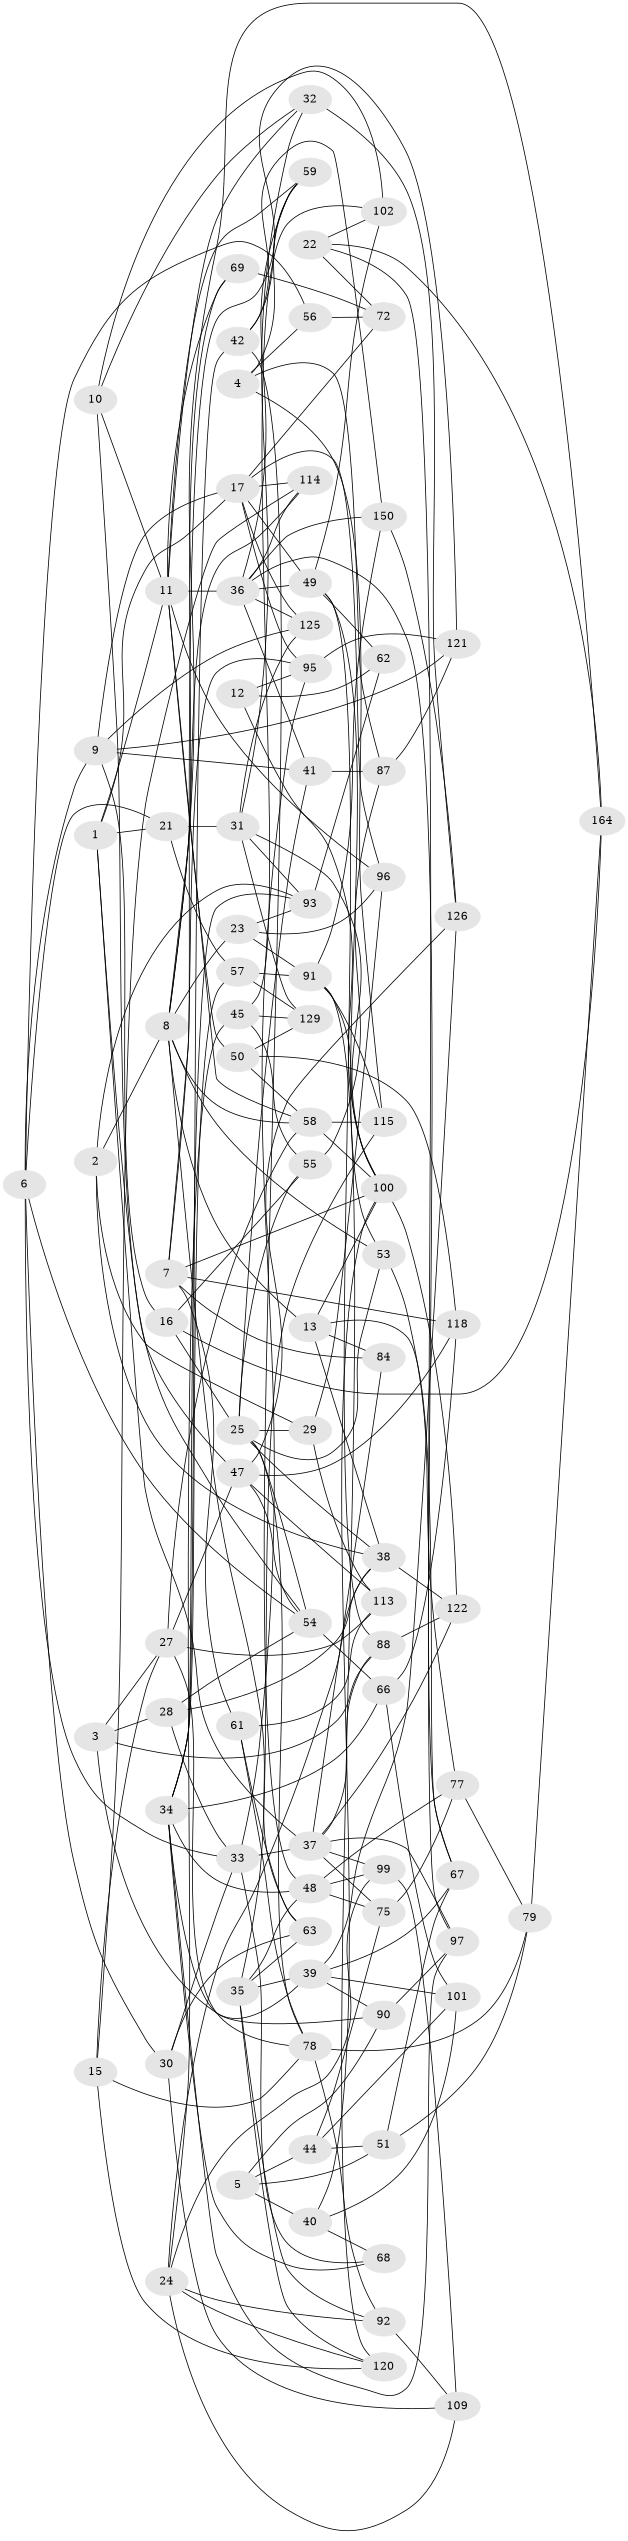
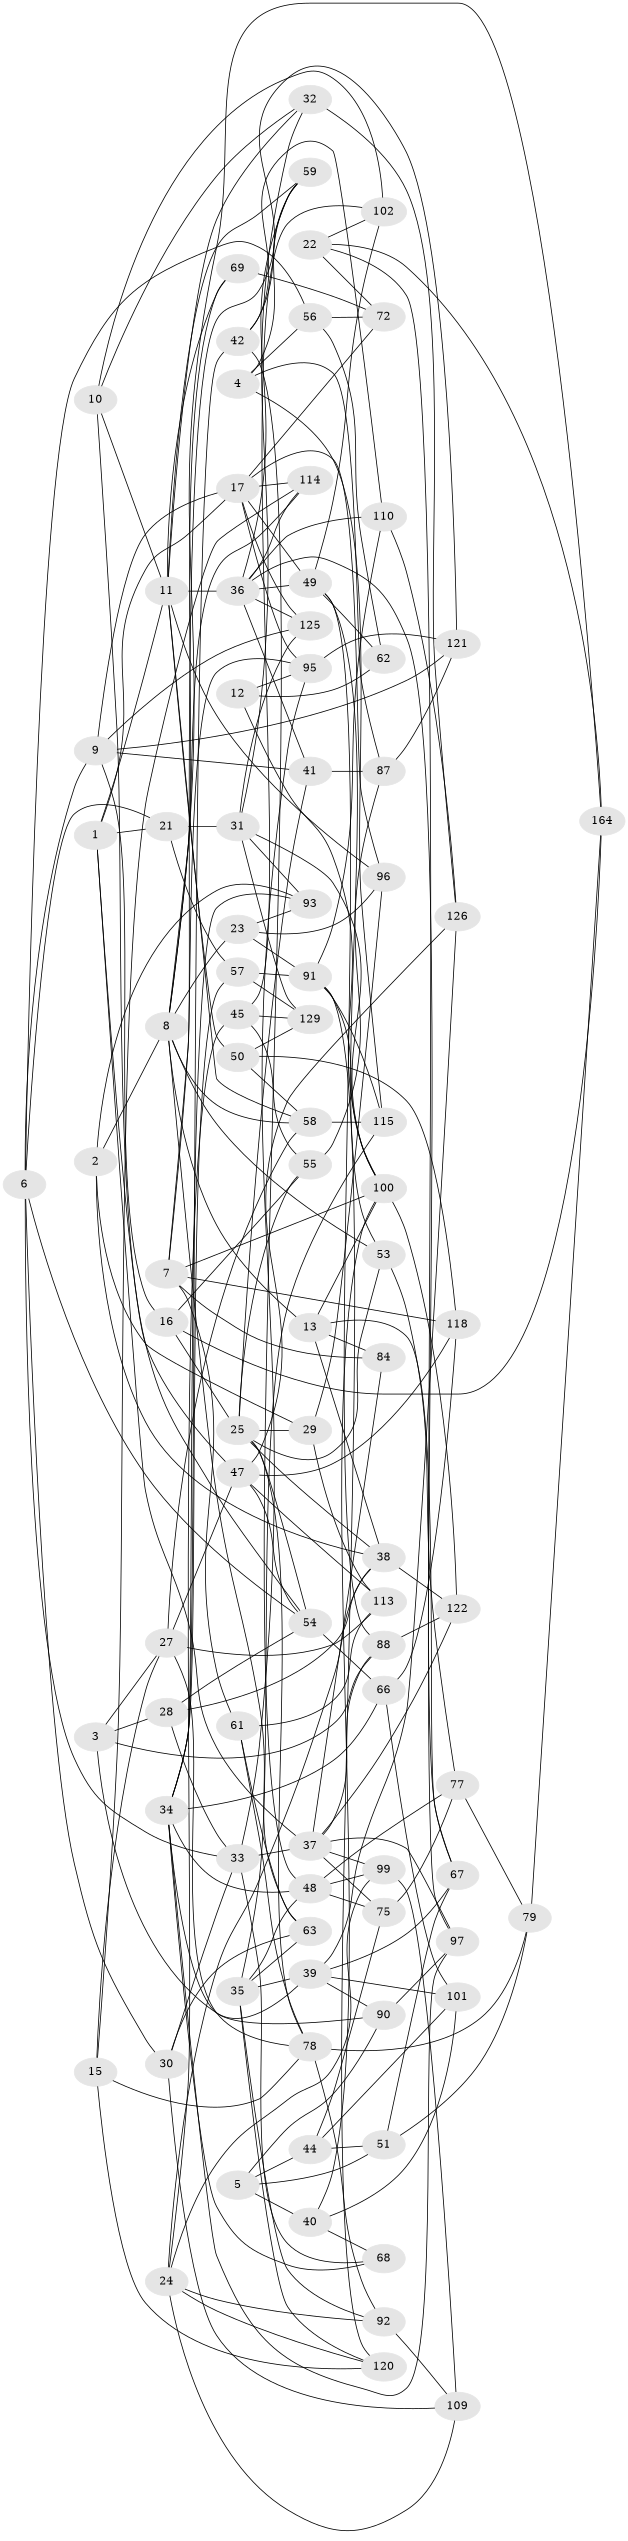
node "150": label "150" -> "110"
edge "62" -- "93": now "62" -- "56"
edge "58" -- "100": removed
